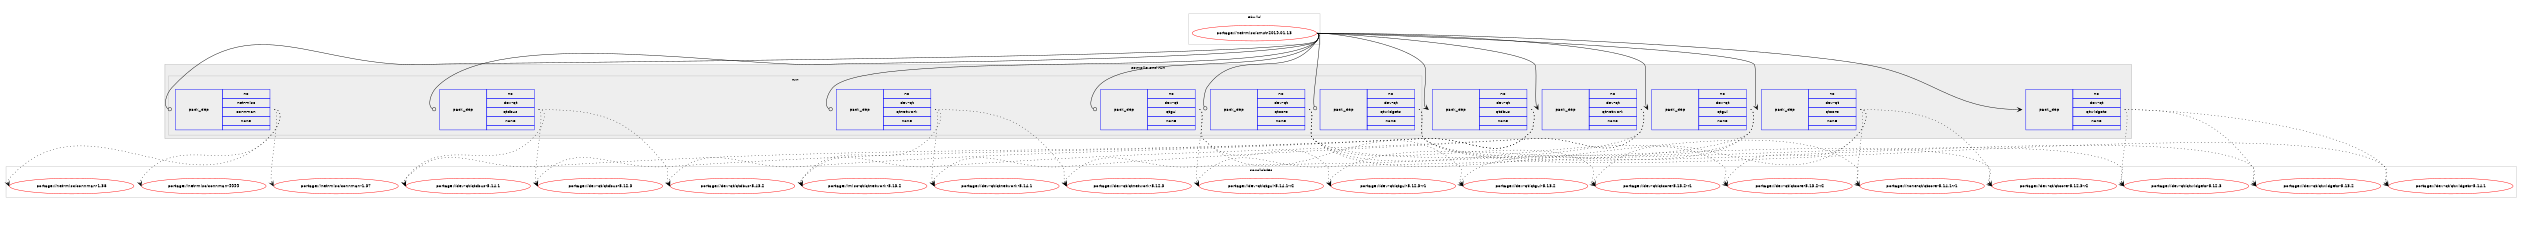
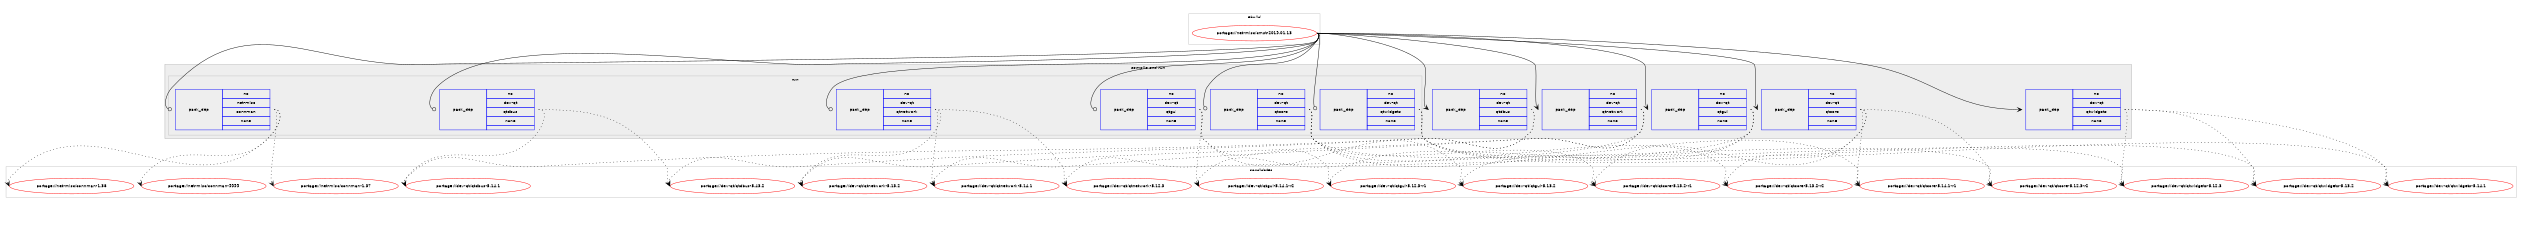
node "portage://dev-qt/qtdbus-5.12.3": removed
node "portage://misc-qt/qtnetwork-5.13.2": label "portage://misc-qt/qtnetwork-5.13.2" -> "portage://dev-qt/qtnetwork-5.13.2"
node "portage://none-qt/qtcore-5.14.1-r1": label "portage://none-qt/qtcore-5.14.1-r1" -> "portage://dev-qt/qtcore-5.14.1-r1"
